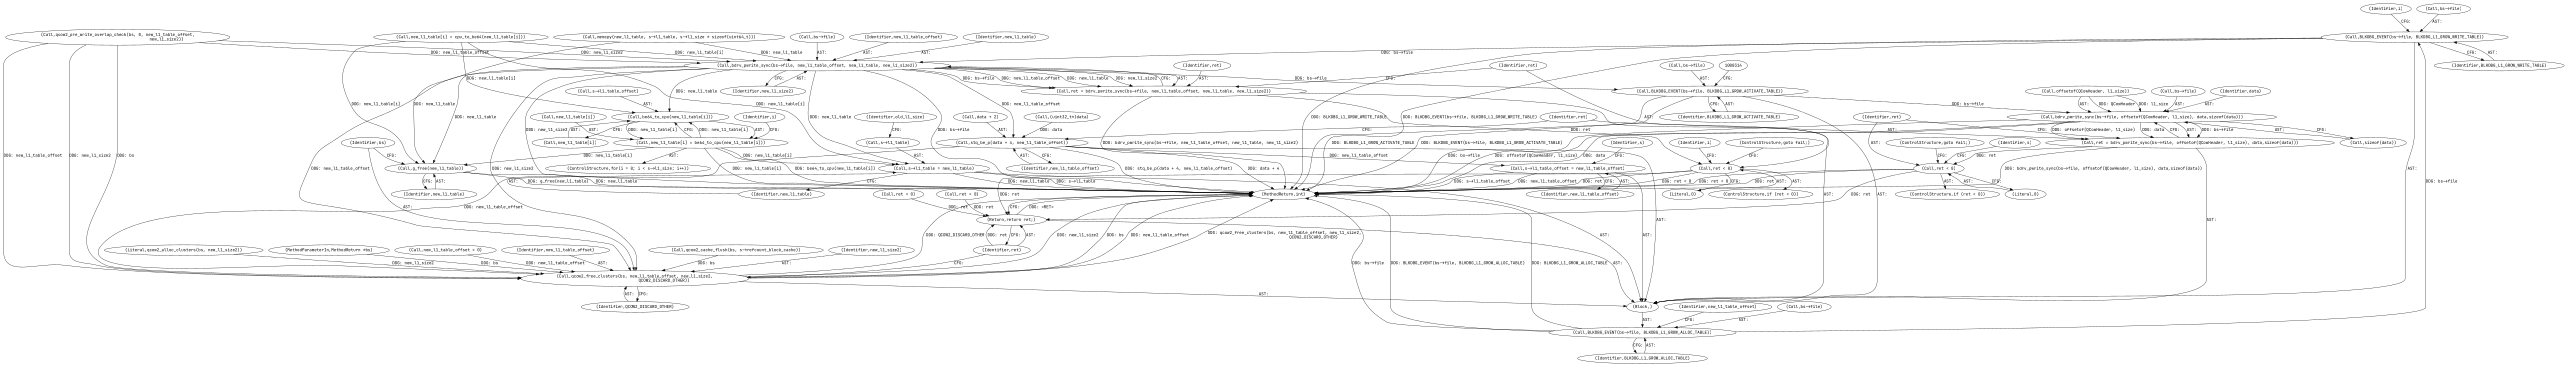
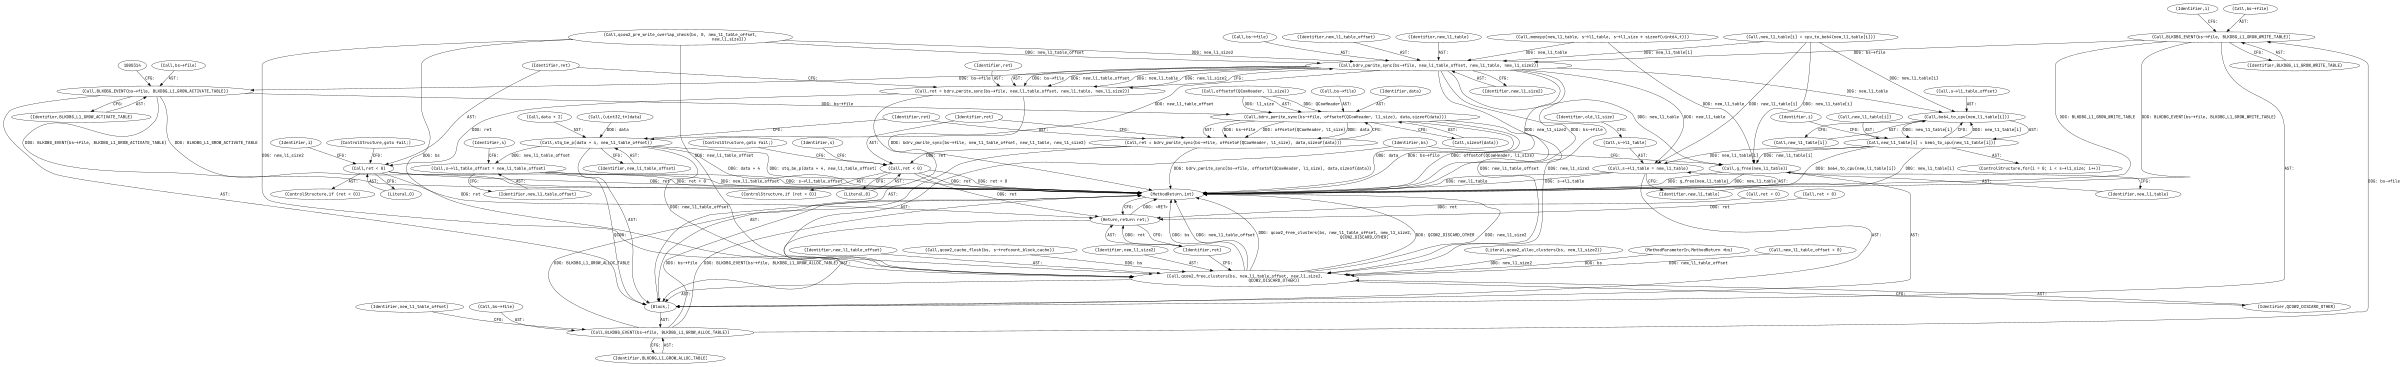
edge "(Call,s->l1_table_offset = new_l1_table_offset)" -> "(Block,)": label "AST: " -> "QCOW: "
edge "(Call,g_free(new_l1_table))" -> "(Block,)": added, label "AST:"
